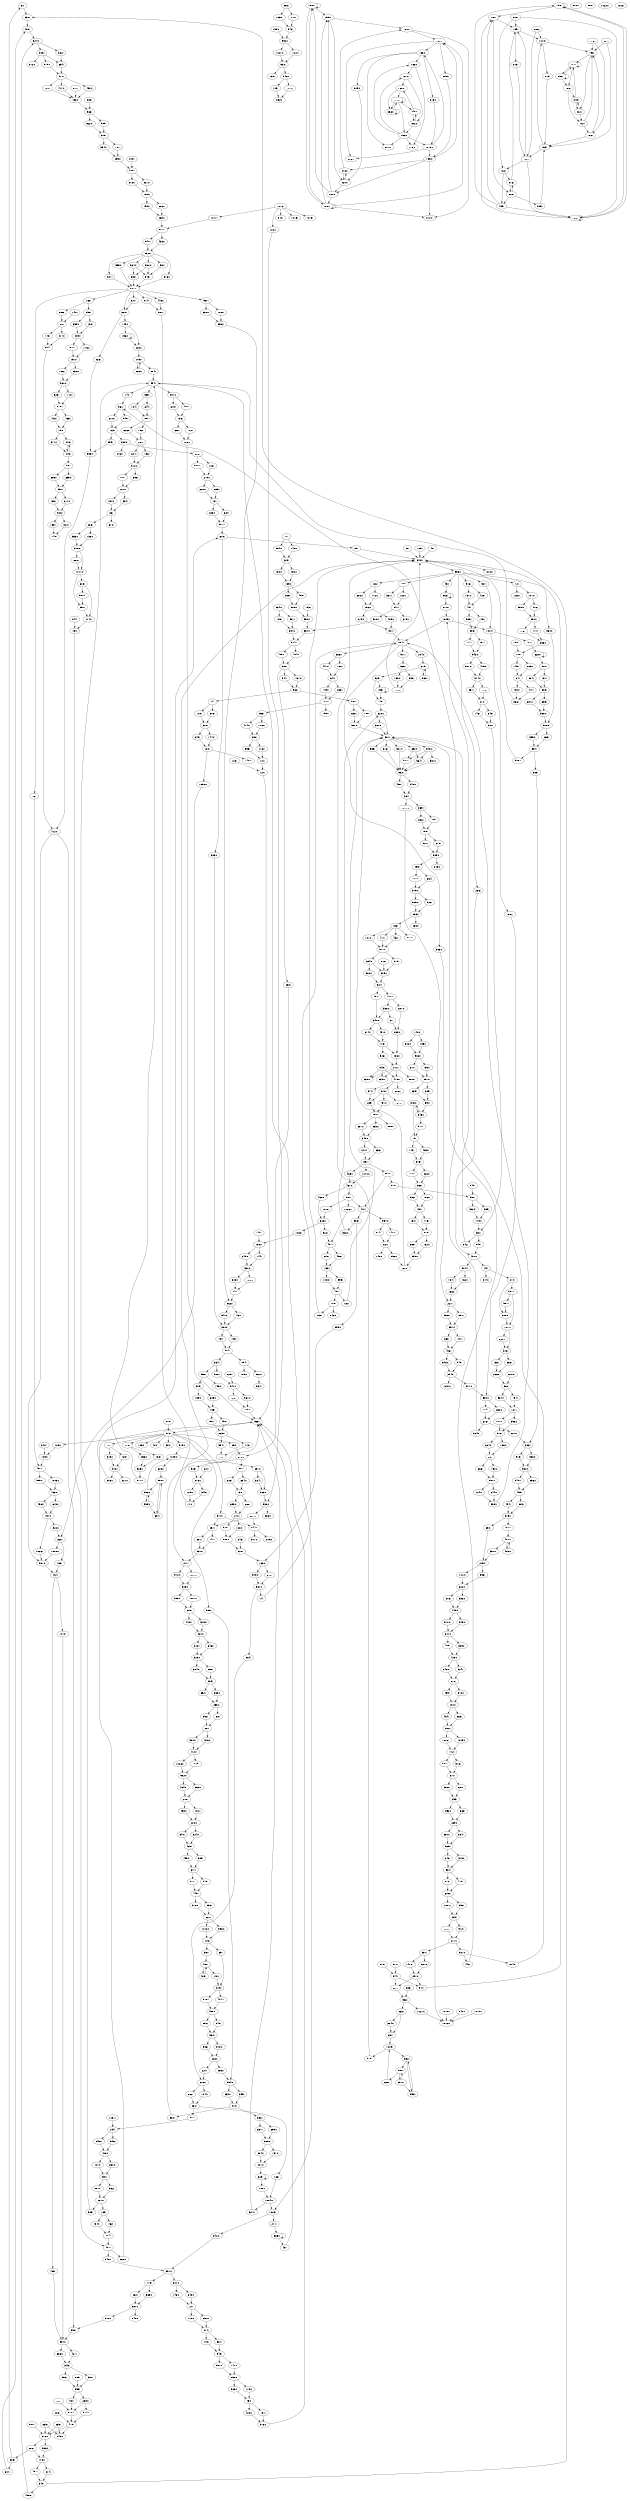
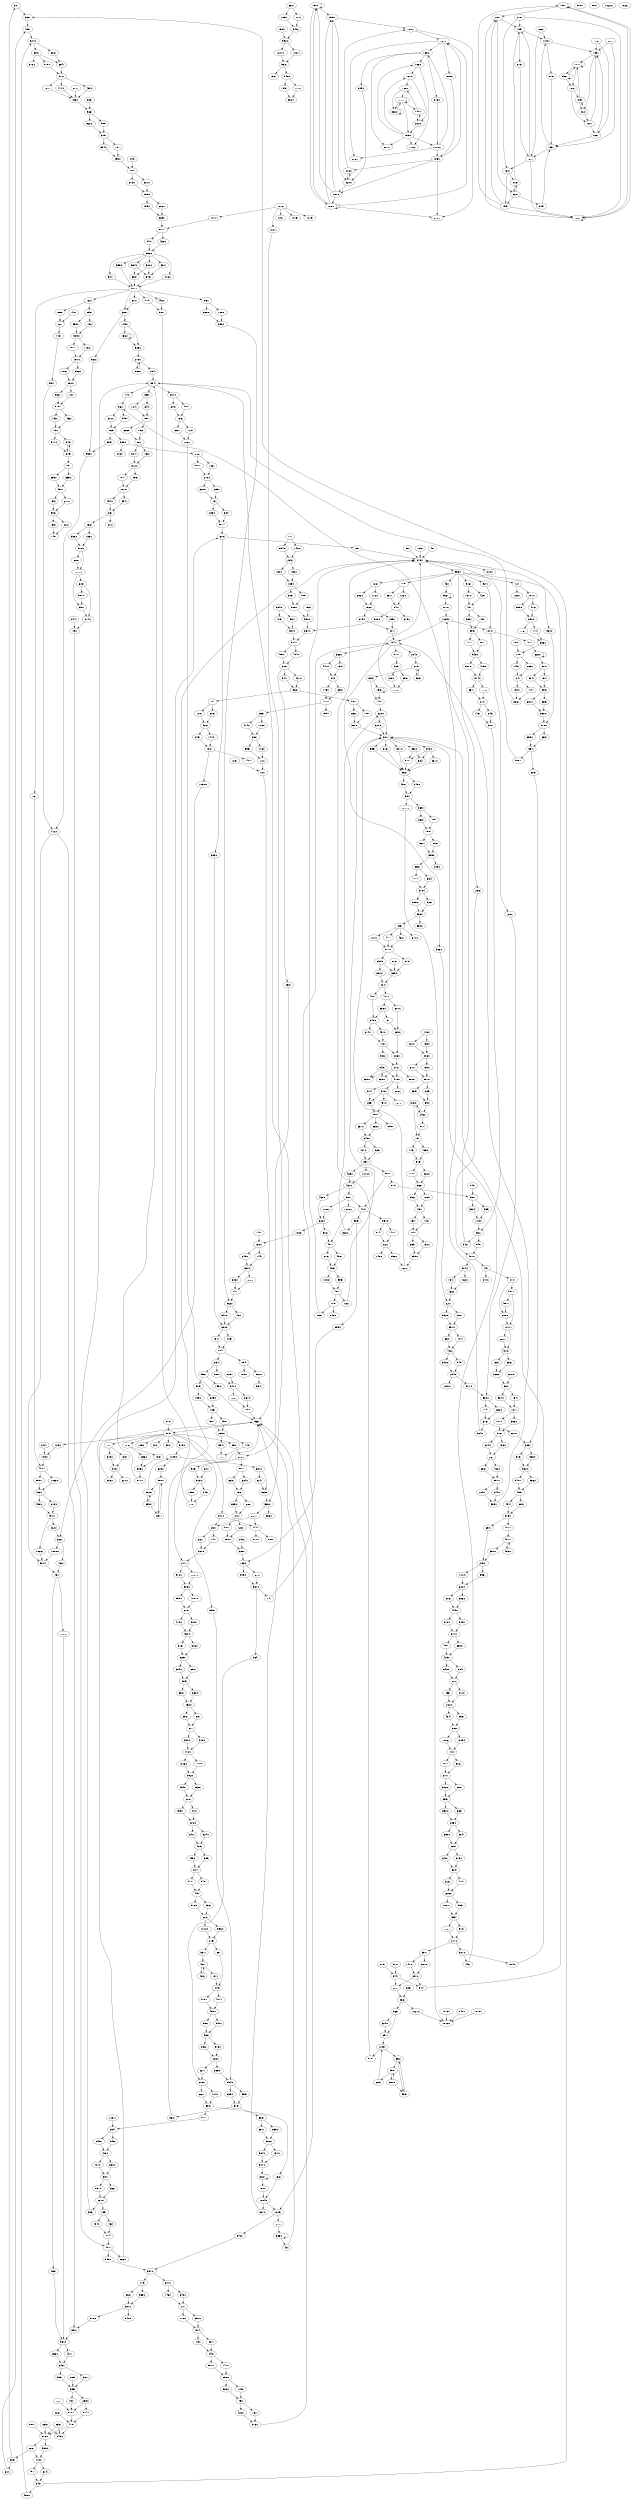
node "514+": removed
